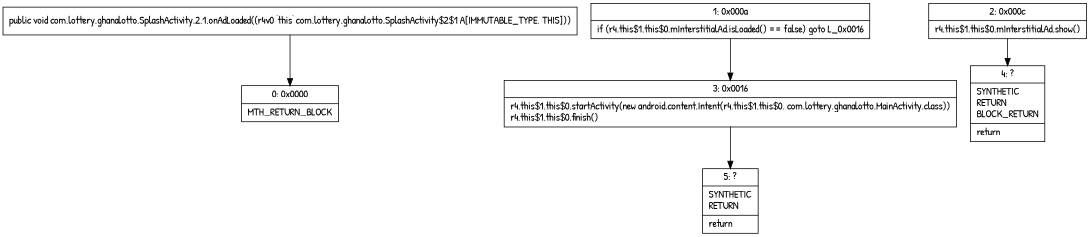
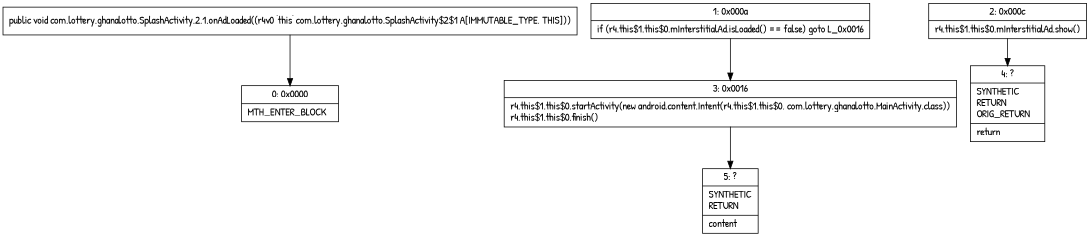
node "0: 0x0000": text "MTH_RETURN_BLOCK" -> "MTH_ENTER_BLOCK"
node "4: ?": text "BLOCK_RETURN" -> "ORIG_RETURN"
node "5: ?": text "return" -> "content"
